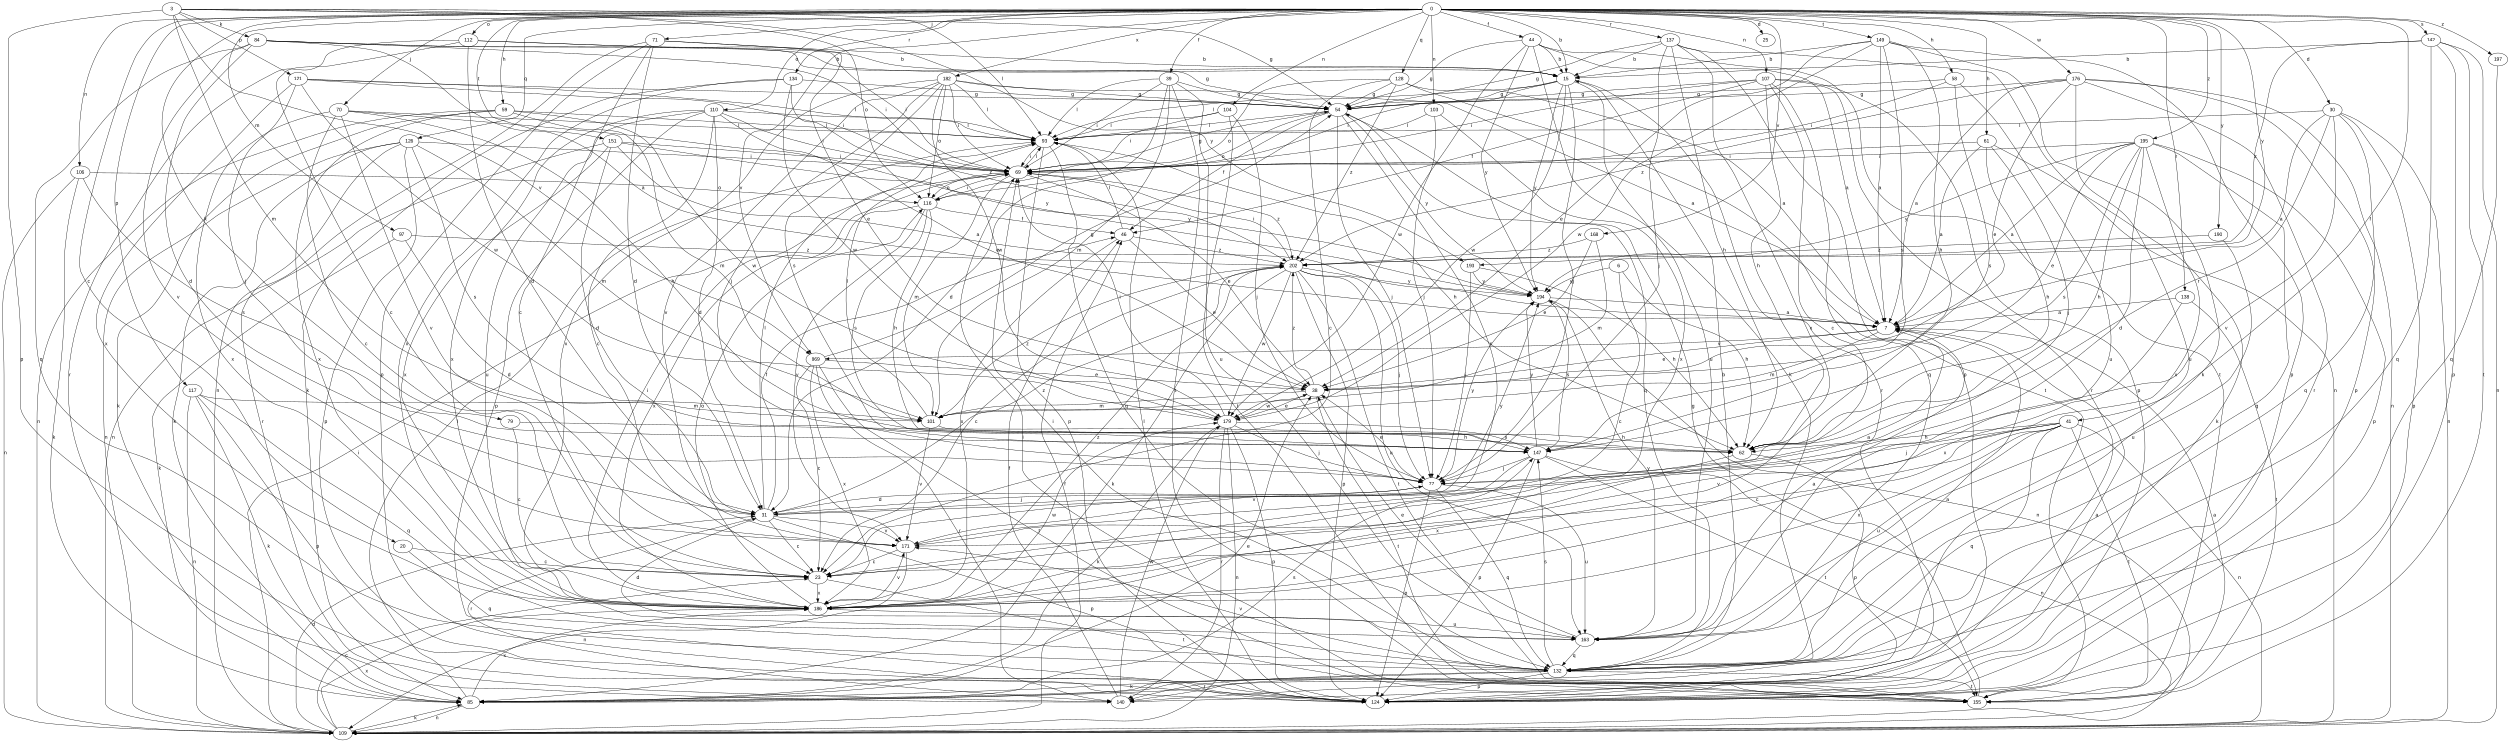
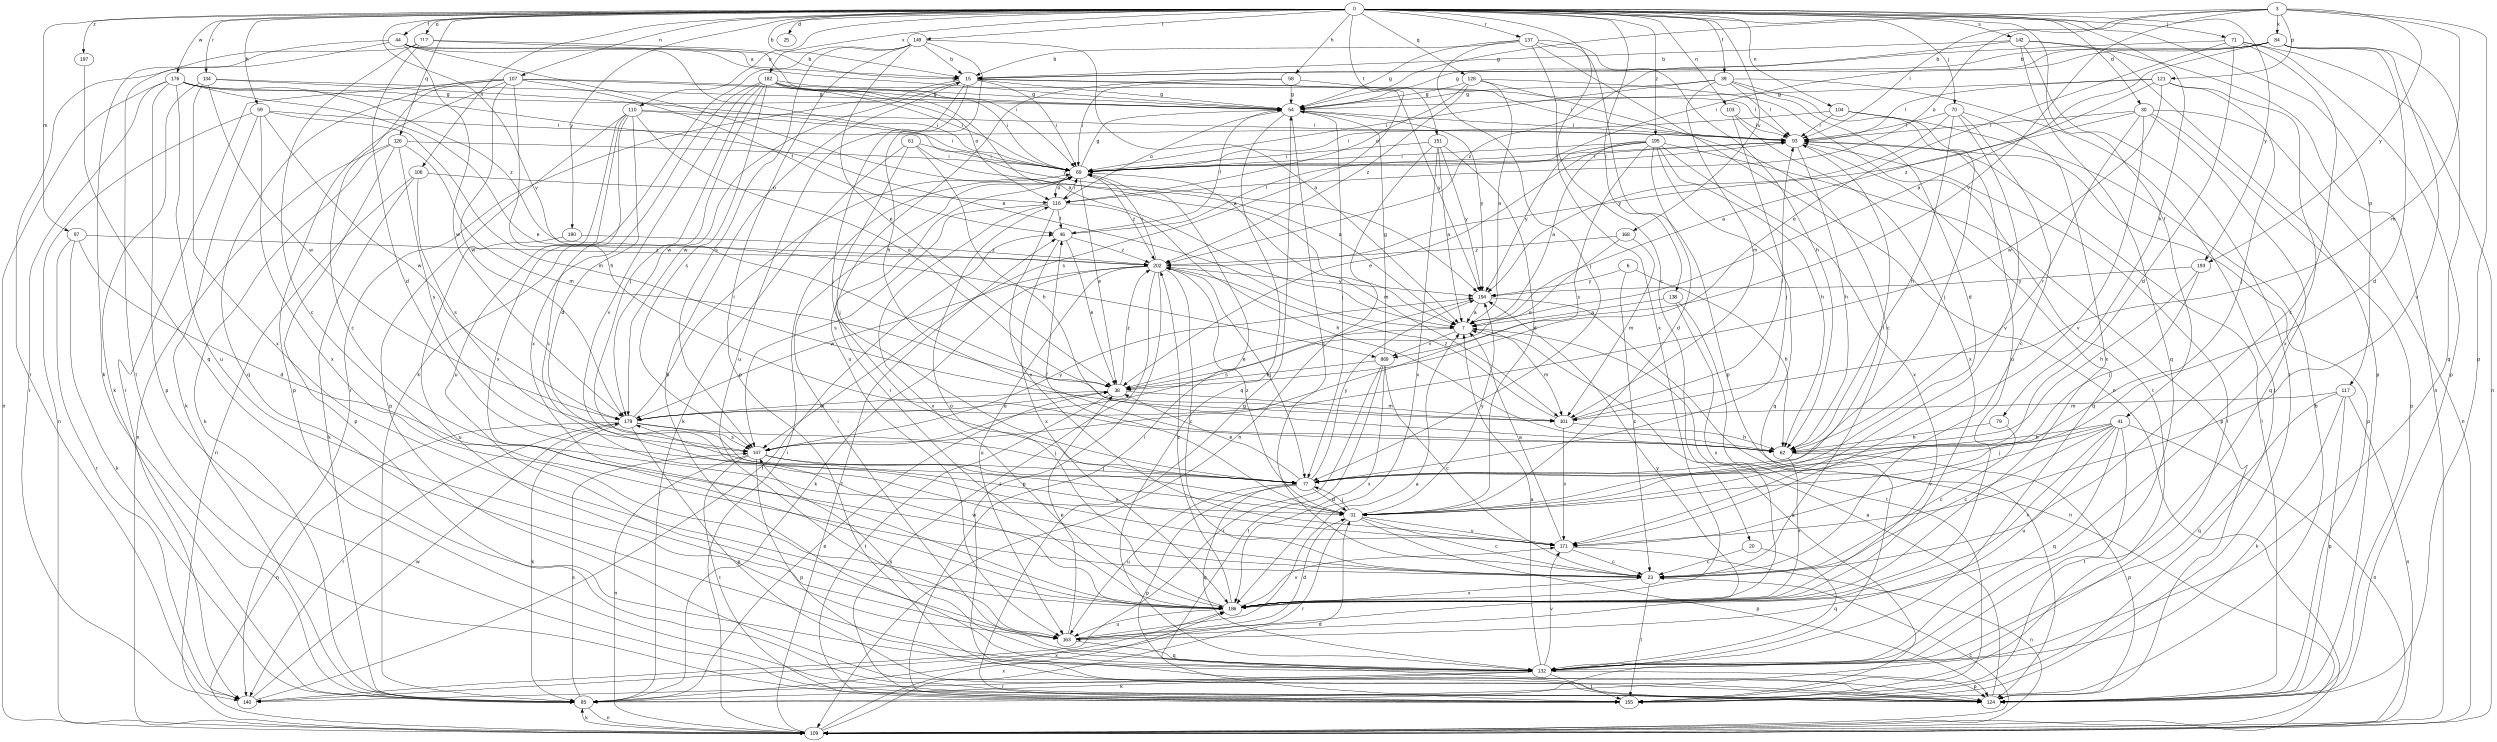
edge "0" -> "61": removed, label "h"
edge "44" -> "15": label "b" -> "a"
edge "149" -> "179": now "107" -> "179"
edge "104" -> "155": label "t" -> "b"
edge "126" -> "140": now "97" -> "140"
